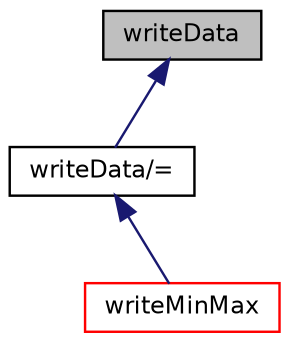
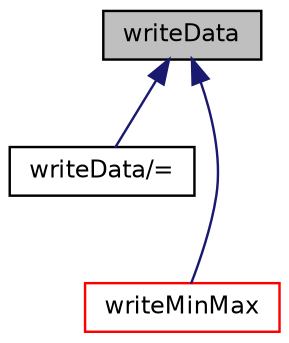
edge "writeMinMax" -> "writeData/=": now "writeMinMax" -> "writeData"
